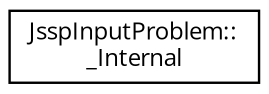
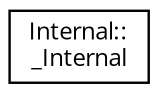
node "JsspInputProblem:: _Internal": label "JsspInputProblem:: _Internal" -> "Internal:: _Internal"
